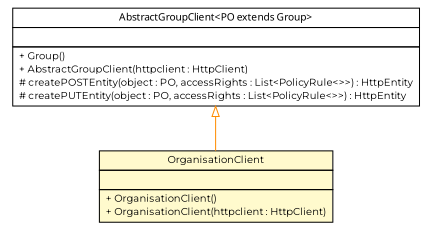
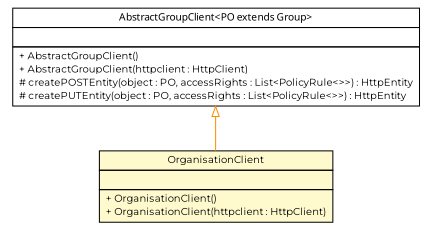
node "AbstractGroupClient<PO extends Group>": text "+ Group()" -> "+ AbstractGroupClient()"
